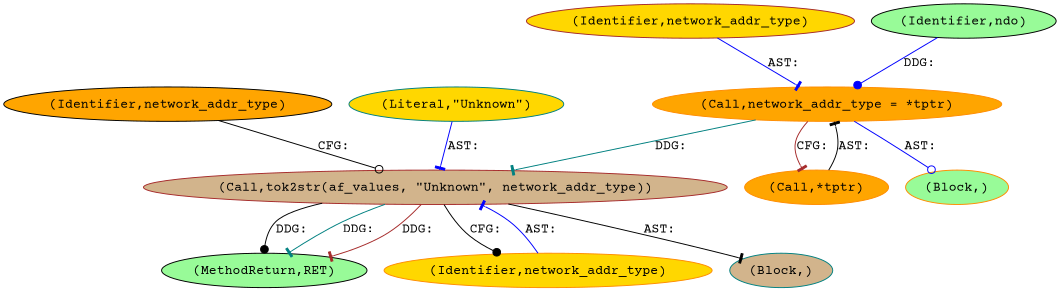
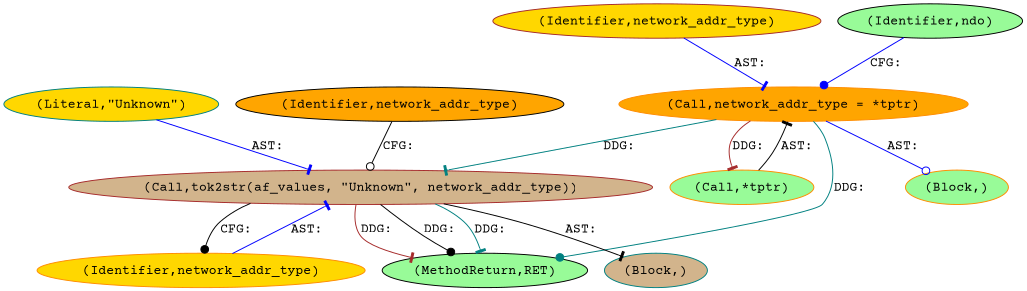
edge "(Identifier,ndo)" -> "(Call,network_addr_type = *tptr)": label "DDG: " -> "CFG: "
edge "(Call,network_addr_type = *tptr)" -> "(Call,*tptr)": label "CFG: " -> "DDG: "
node "(Call,*tptr)": fillcolor orange -> palegreen
edge "(Call,network_addr_type = *tptr)" -> "(MethodReturn,RET)": added, label "DDG:"
